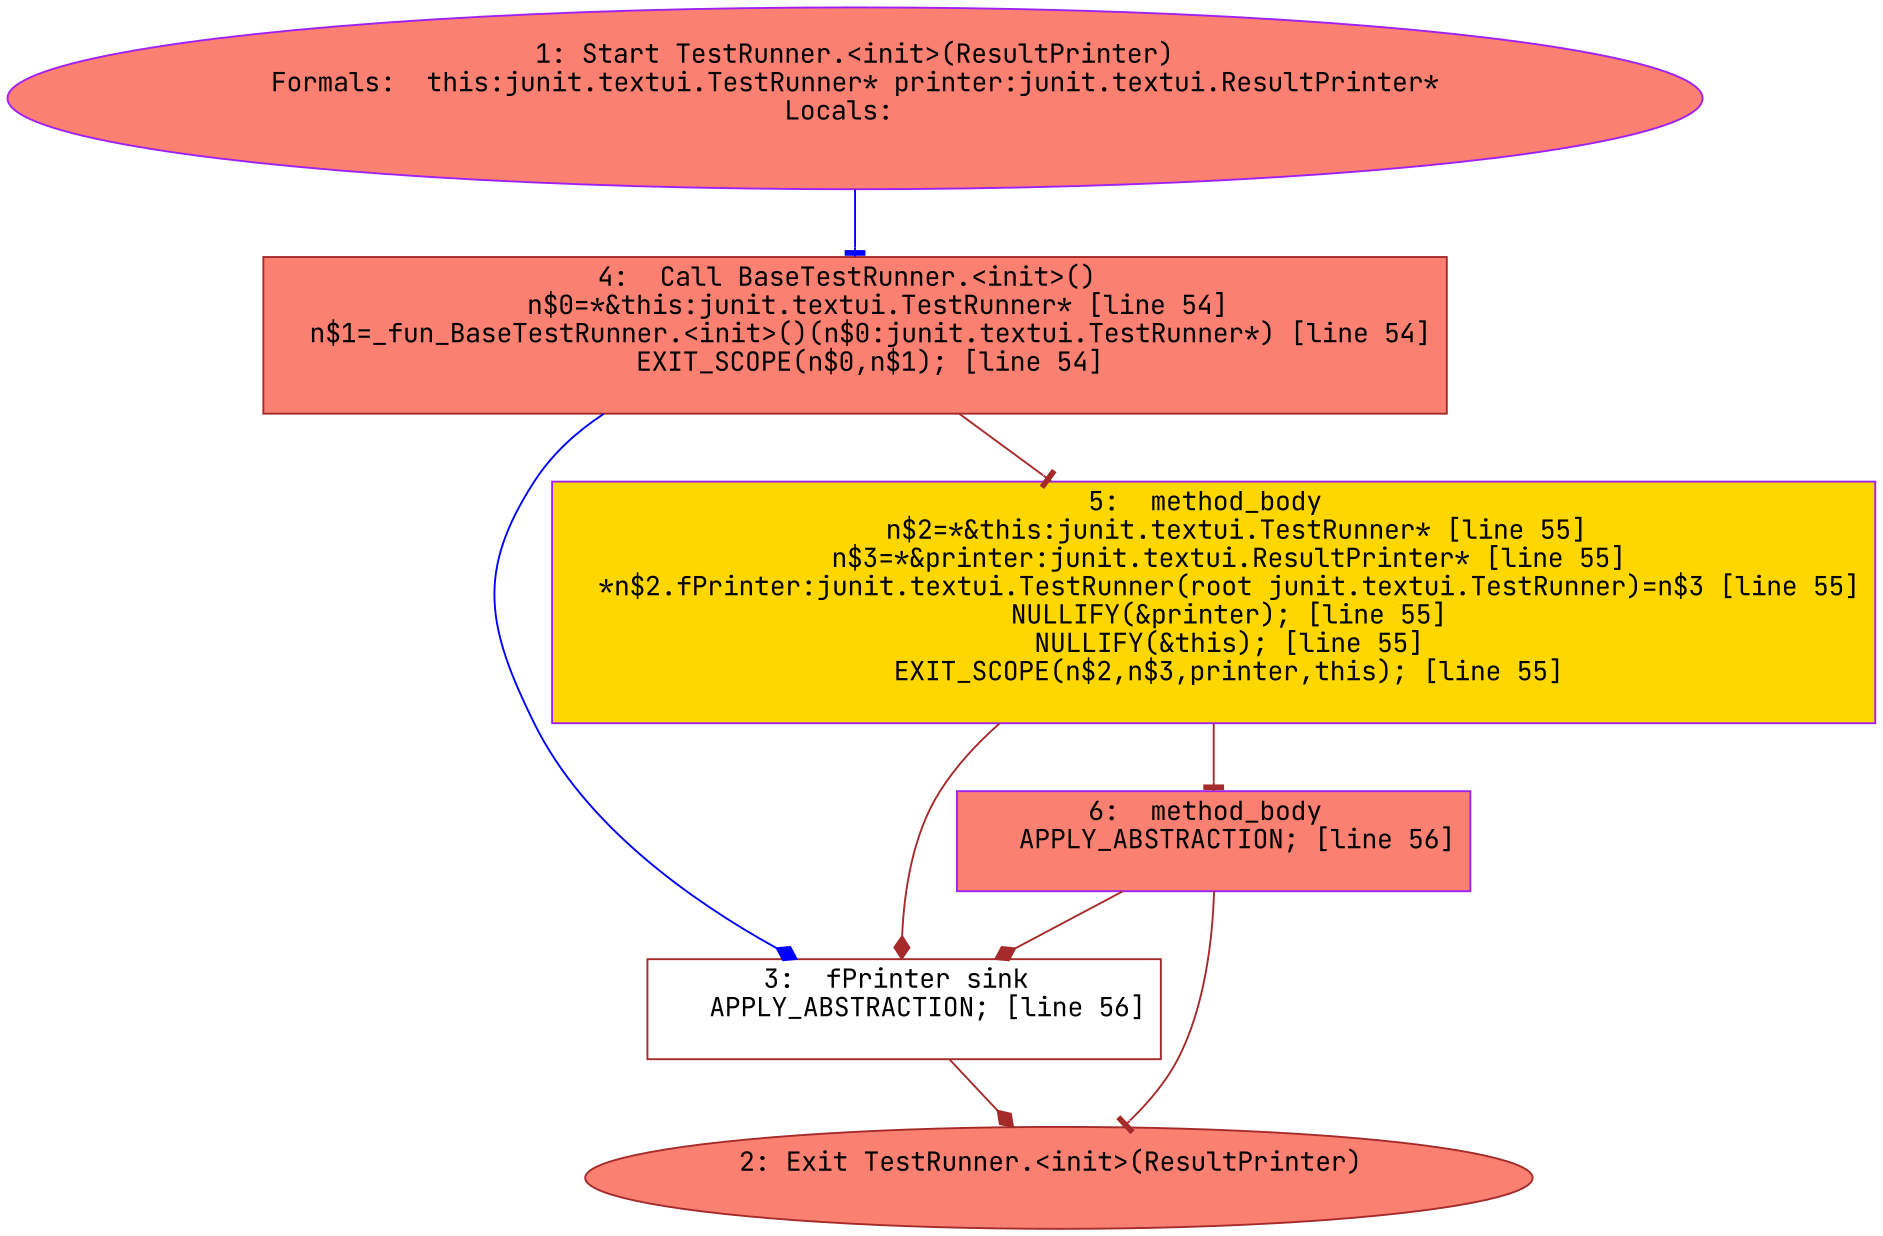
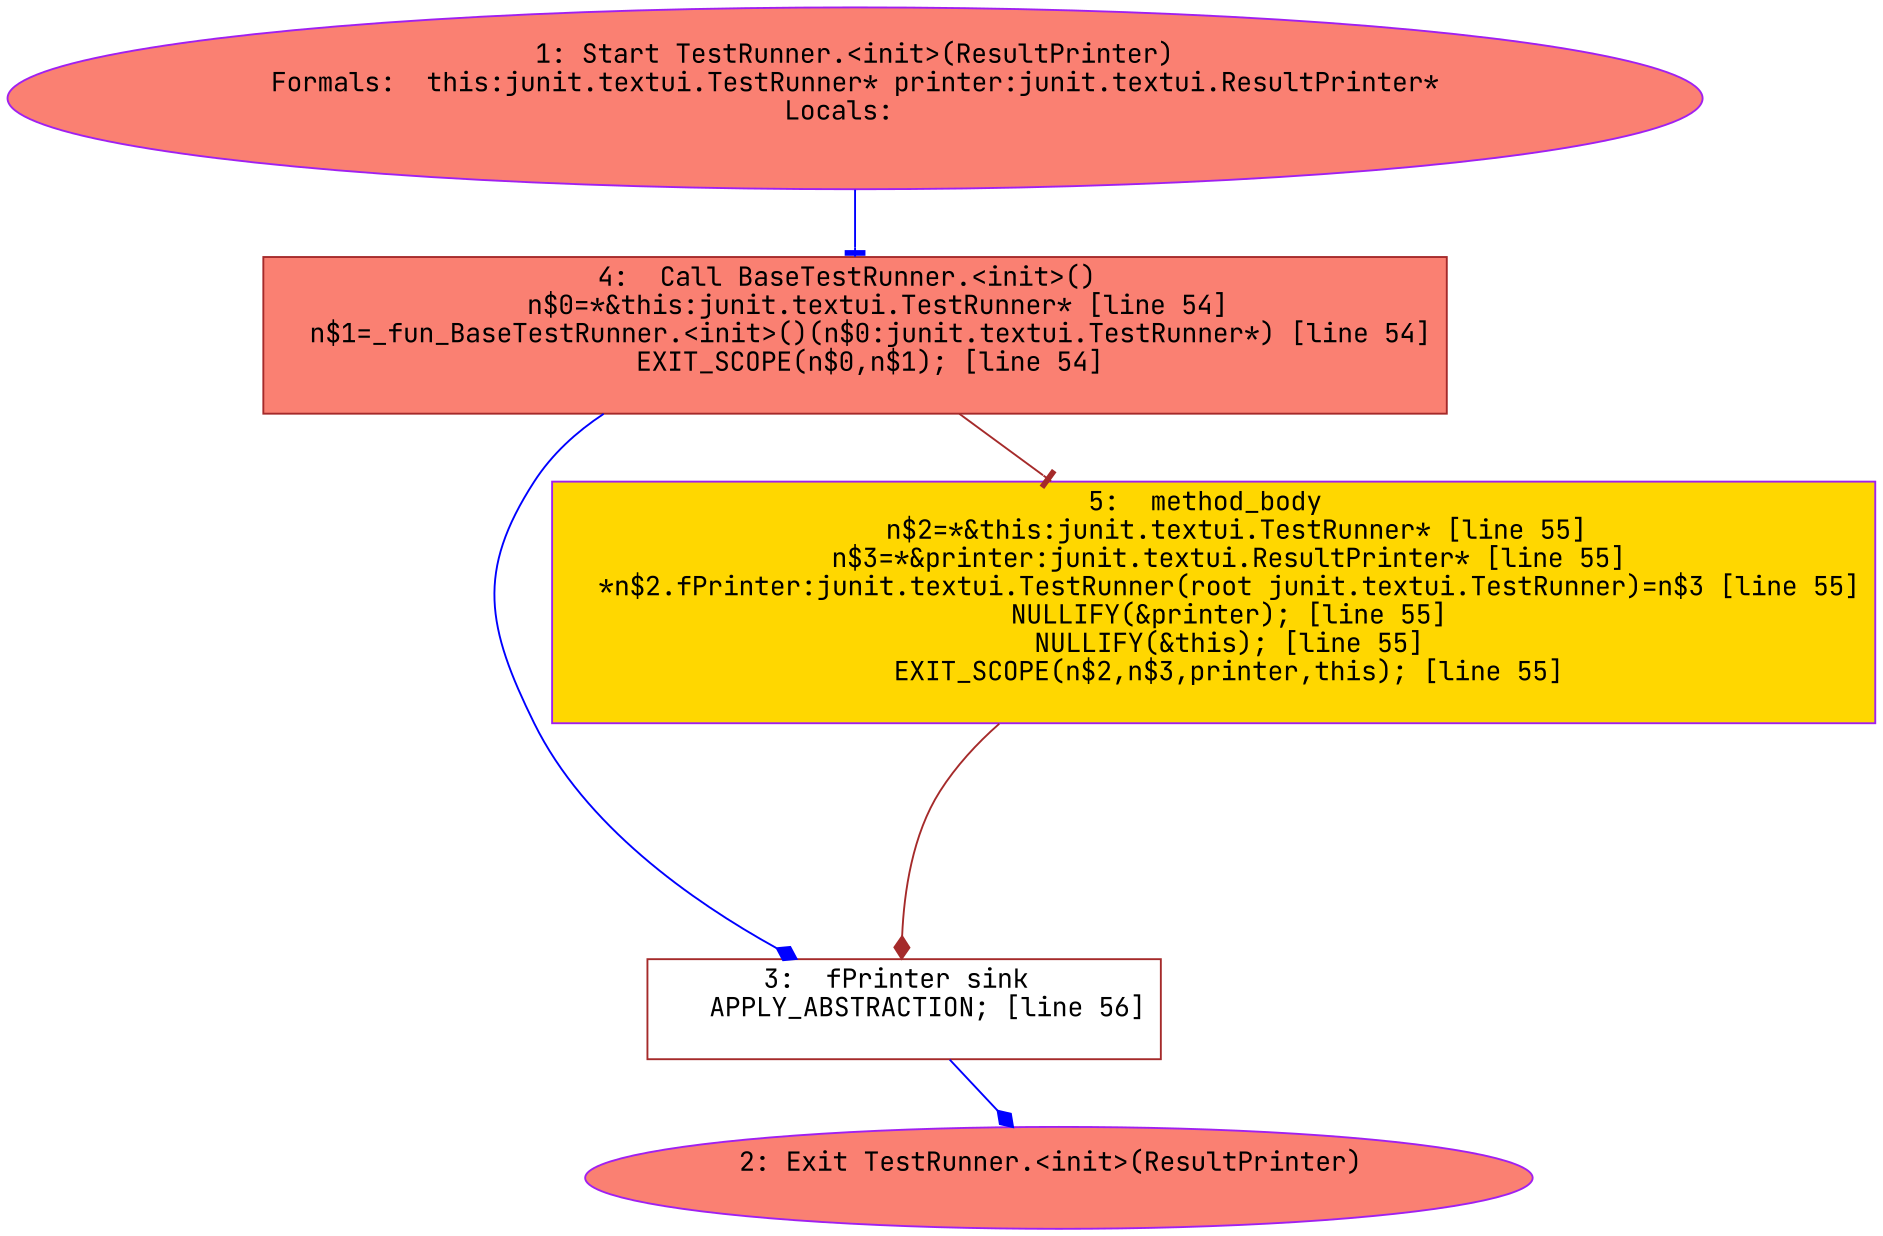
node "6:  method_body APPLY_ABSTRACTION; [line 56]": removed
edge "3:  fPrinter sink APPLY_ABSTRACTION; [line 56]" -> "2: Exit TestRunner.<init>(ResultPrinter)": color brown -> blue
node "2: Exit TestRunner.<init>(ResultPrinter)": color brown -> purple
